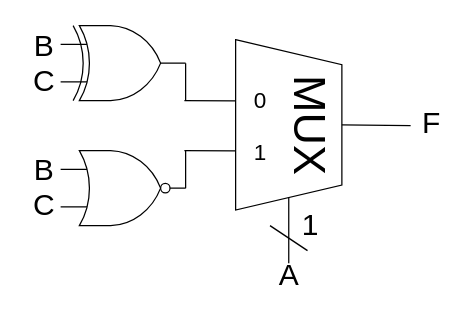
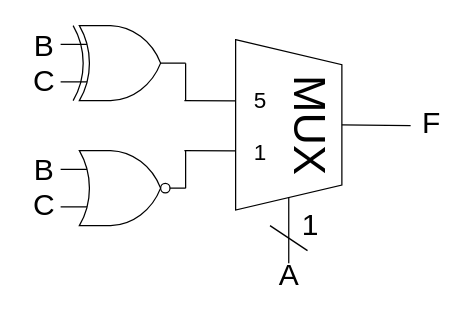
node "0": label "0" -> "5"
